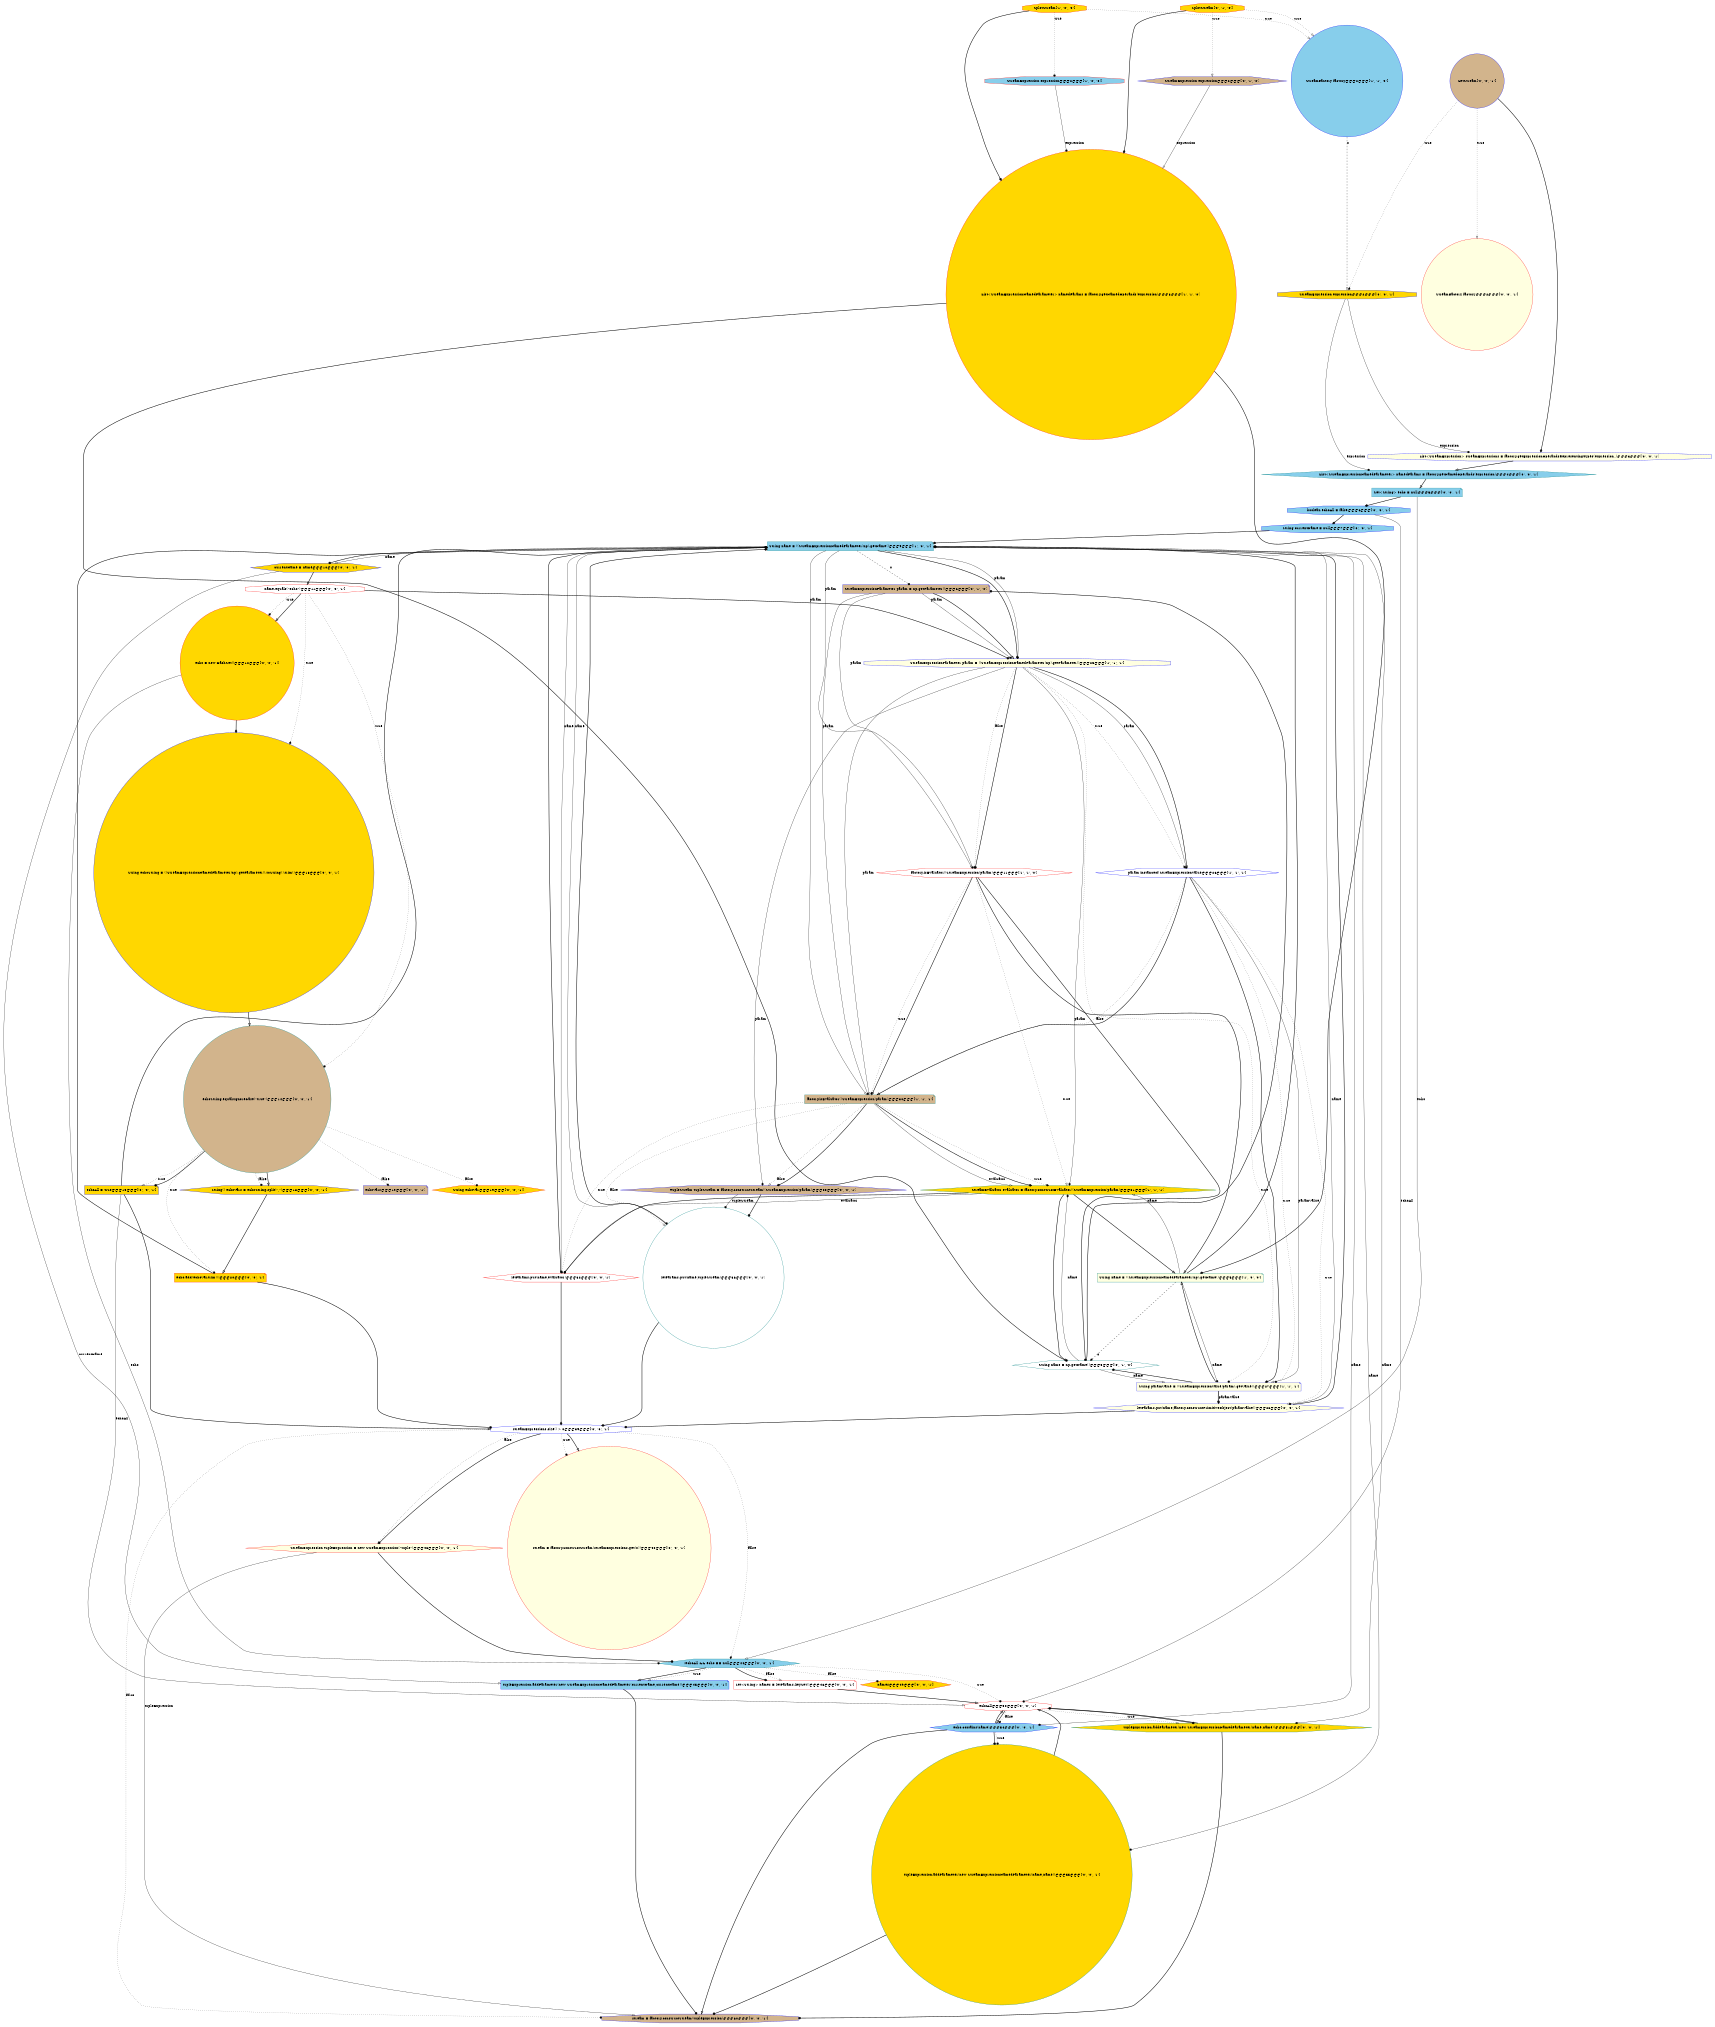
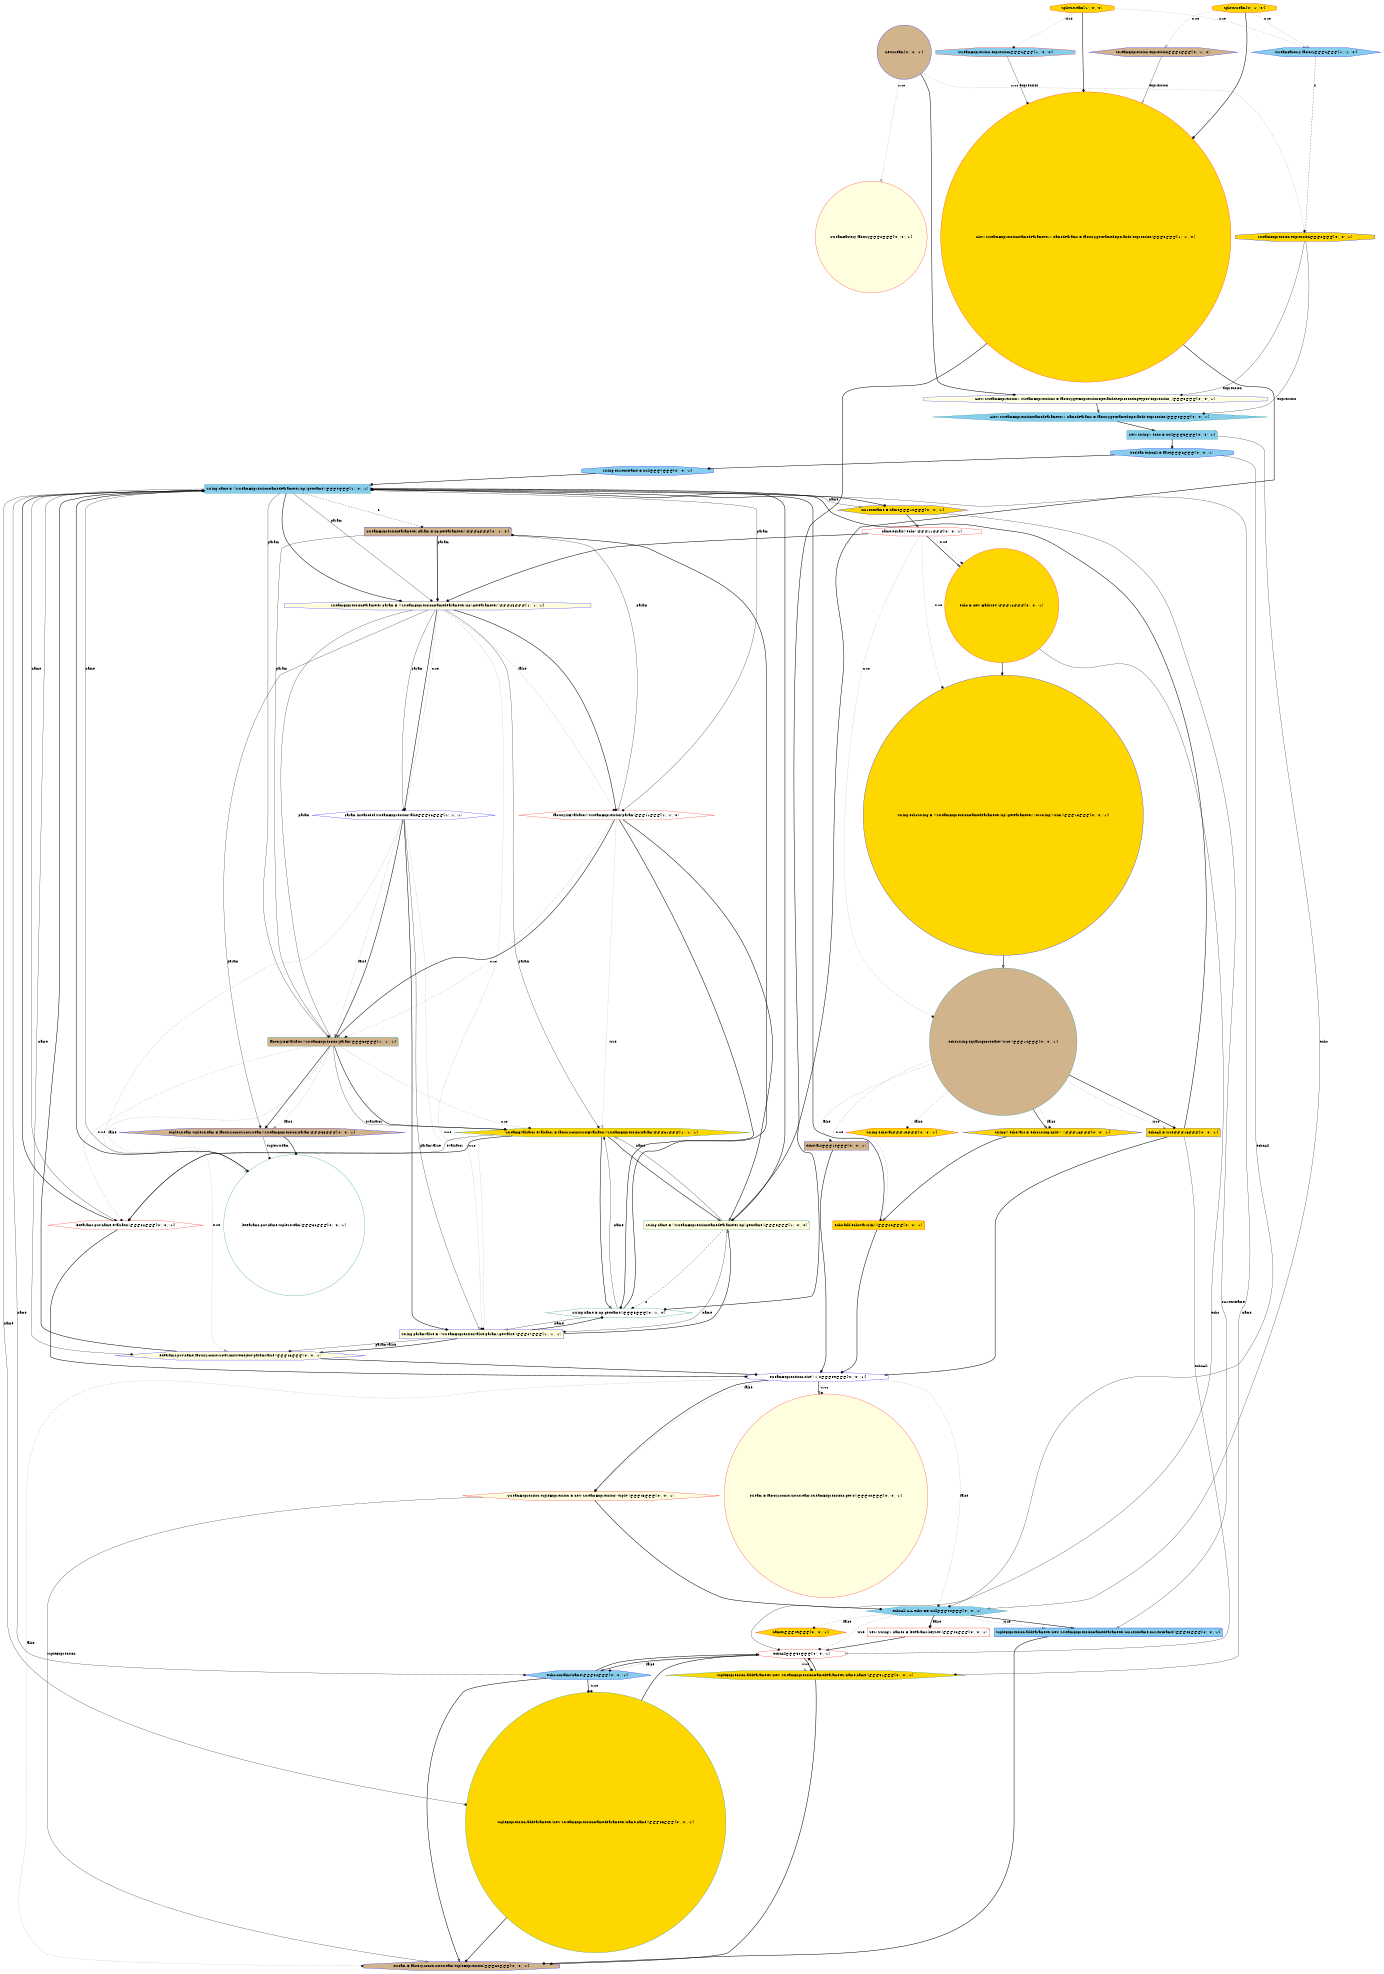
node "StreamFactory factory@@@2@@@['1', '1', '0']": shape circle -> hexagon
edge "letParams.put(name,tupleStream)@@@36@@@['0', '0', '1']" -> "streamExpressions.size() > 0@@@39@@@['0', '0', '1']": now "echoVars@@@19@@@['0', '0', '1']" -> "streamExpressions.size() > 0@@@39@@@['0', '0', '1']"
edge "streamExpressions.size() > 0@@@39@@@['0', '0', '1']" -> "!echoAll && echo == null@@@44@@@['0', '0', '1']": arrowhead diamond -> dot
